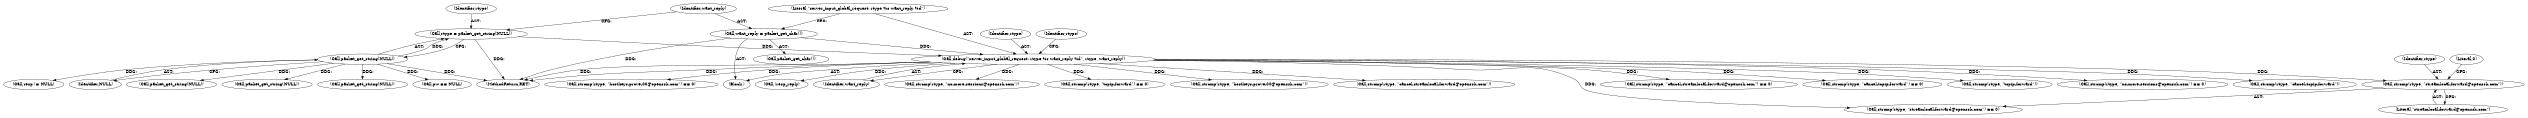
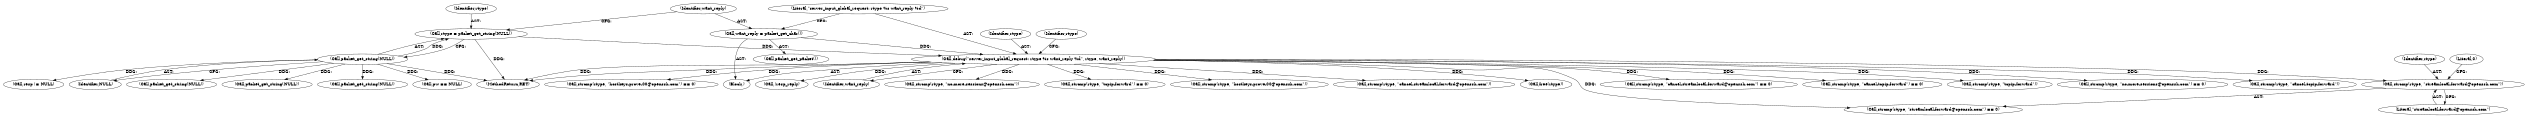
edge "(Call,want_reply = packet_get_char())" -> "(MethodReturn,RET)": removed, label "DDG:"
node "(Call,packet_get_char())": label "(Call,packet_get_char())" -> "(Call,packet_get_packet())"
node "(Call,free(rtype))": added
